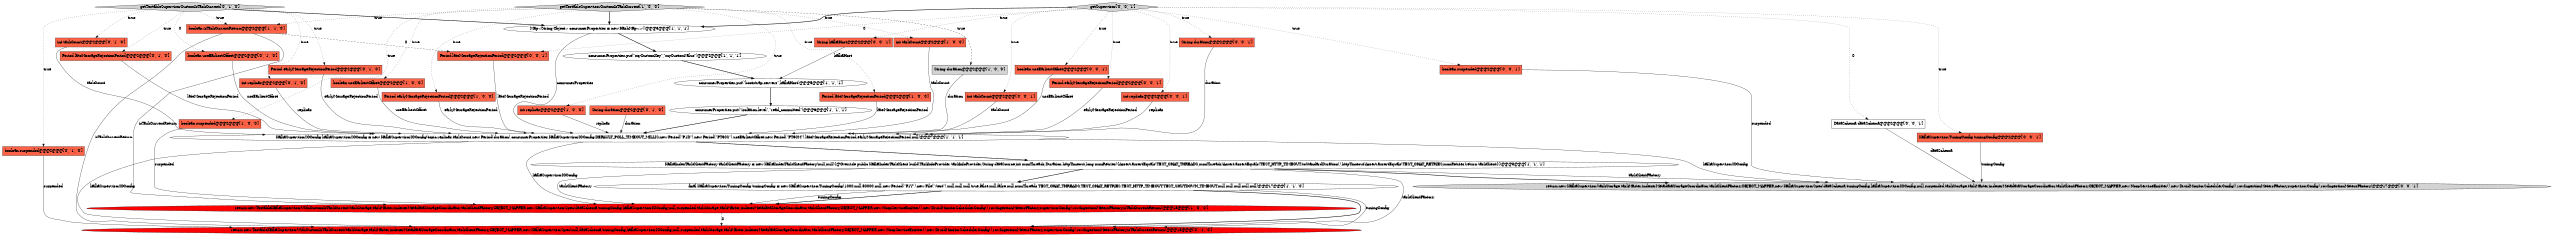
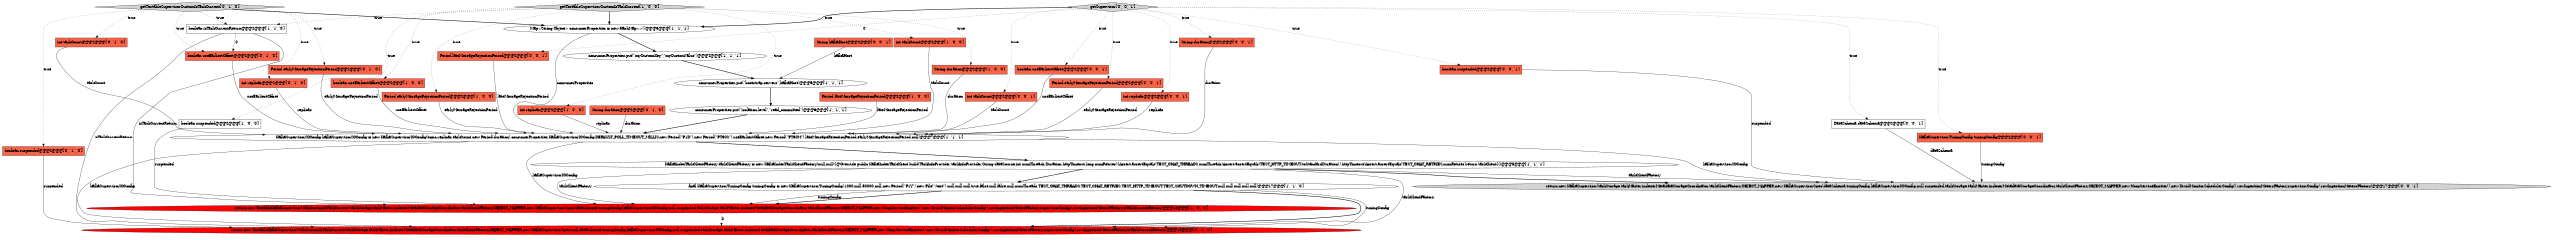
edge "getTestableSupervisorCustomIsTaskCurrent['1', '0', '0']" -> "String duration@@@2@@@['1', '0', '0']": style dashed -> dotted
edge "getSupervisor['0', '0', '1']" -> "String kafkaHost@@@2@@@['0', '0', '1']": removed, label "true"
edge "getTestableSupervisorCustomIsTaskCurrent['1', '0', '0']" -> "Period lateMessageRejectionPeriod@@@2@@@['1', '0', '0']": removed, label "true"
edge "getTestableSupervisorCustomIsTaskCurrent['0', '1', '0']" -> "boolean useEarliestOffset@@@2@@@['0', '1', '0']": label "0" -> "true"
node "boolean isTaskCurrentReturn@@@2@@@['1', '1', '0']": fillcolor tomato -> white
edge "boolean isTaskCurrentReturn@@@2@@@['1', '1', '0']" -> "Period lateMessageRejectionPeriod@@@2@@@['0', '0', '1']": now "boolean isTaskCurrentReturn@@@2@@@['1', '1', '0']" -> "boolean useEarliestOffset@@@2@@@['0', '1', '0']"
node "Period lateMessageRejectionPeriod@@@2@@@['0', '1', '0']": removed
edge "getSupervisor['0', '0', '1']" -> "DataSchema dataSchema@@@2@@@['0', '0', '1']": label "0" -> "true"
node "String duration@@@2@@@['1', '0', '0']": fillcolor lightgray -> tomato
node "boolean suspended@@@2@@@['1', '0', '0']": fillcolor tomato -> white
